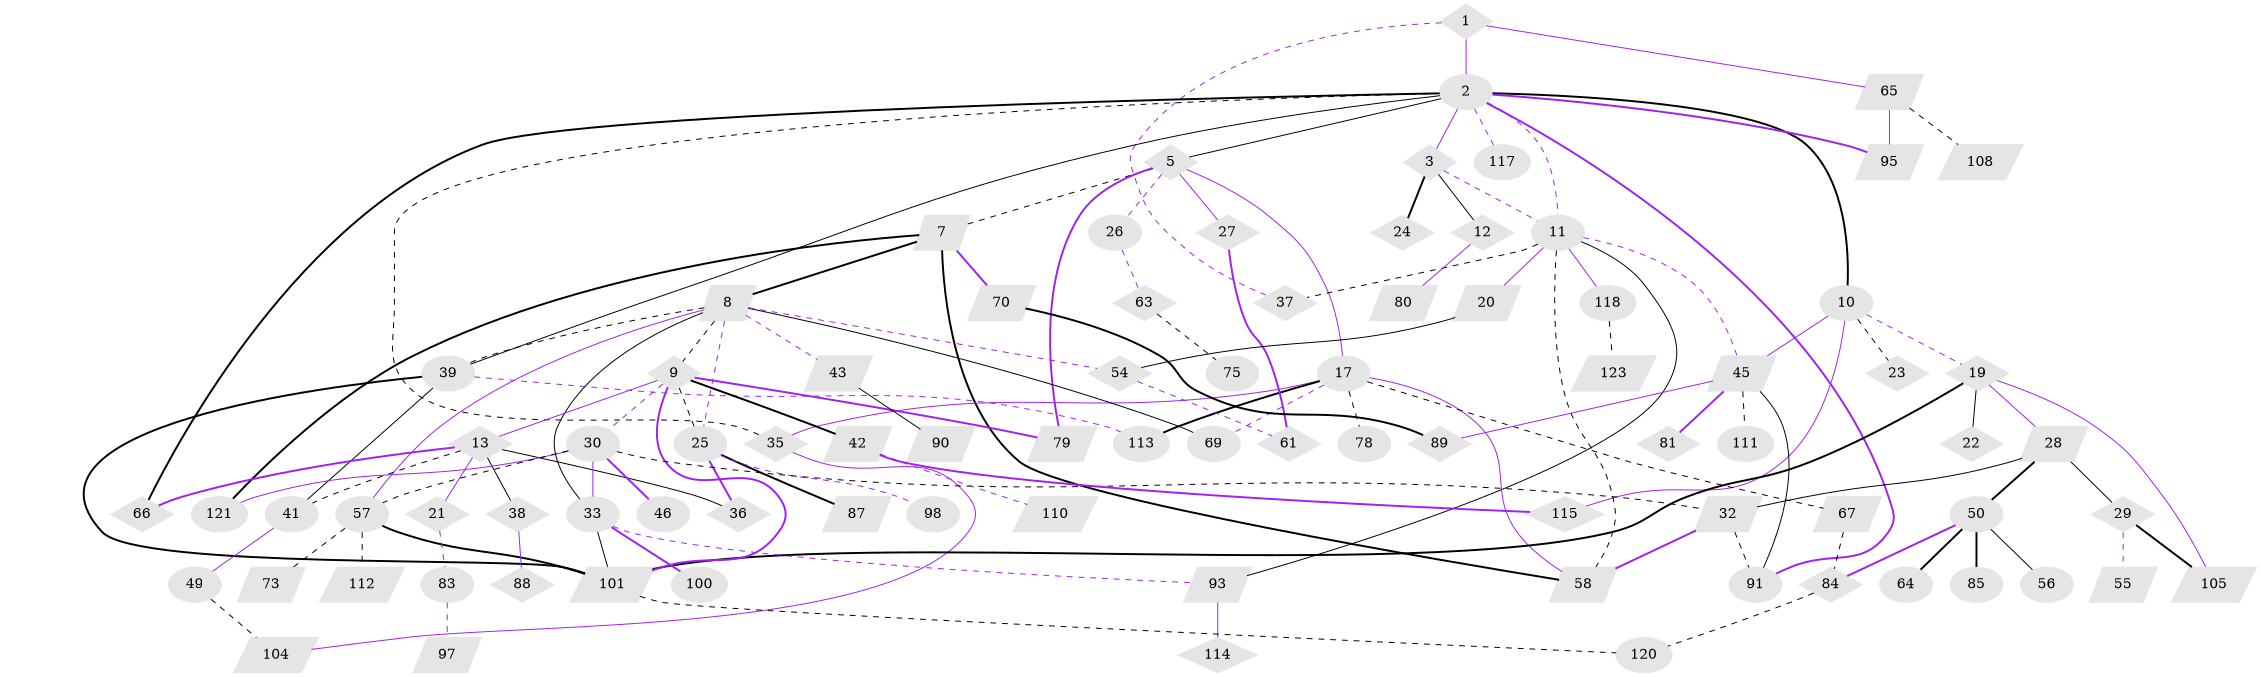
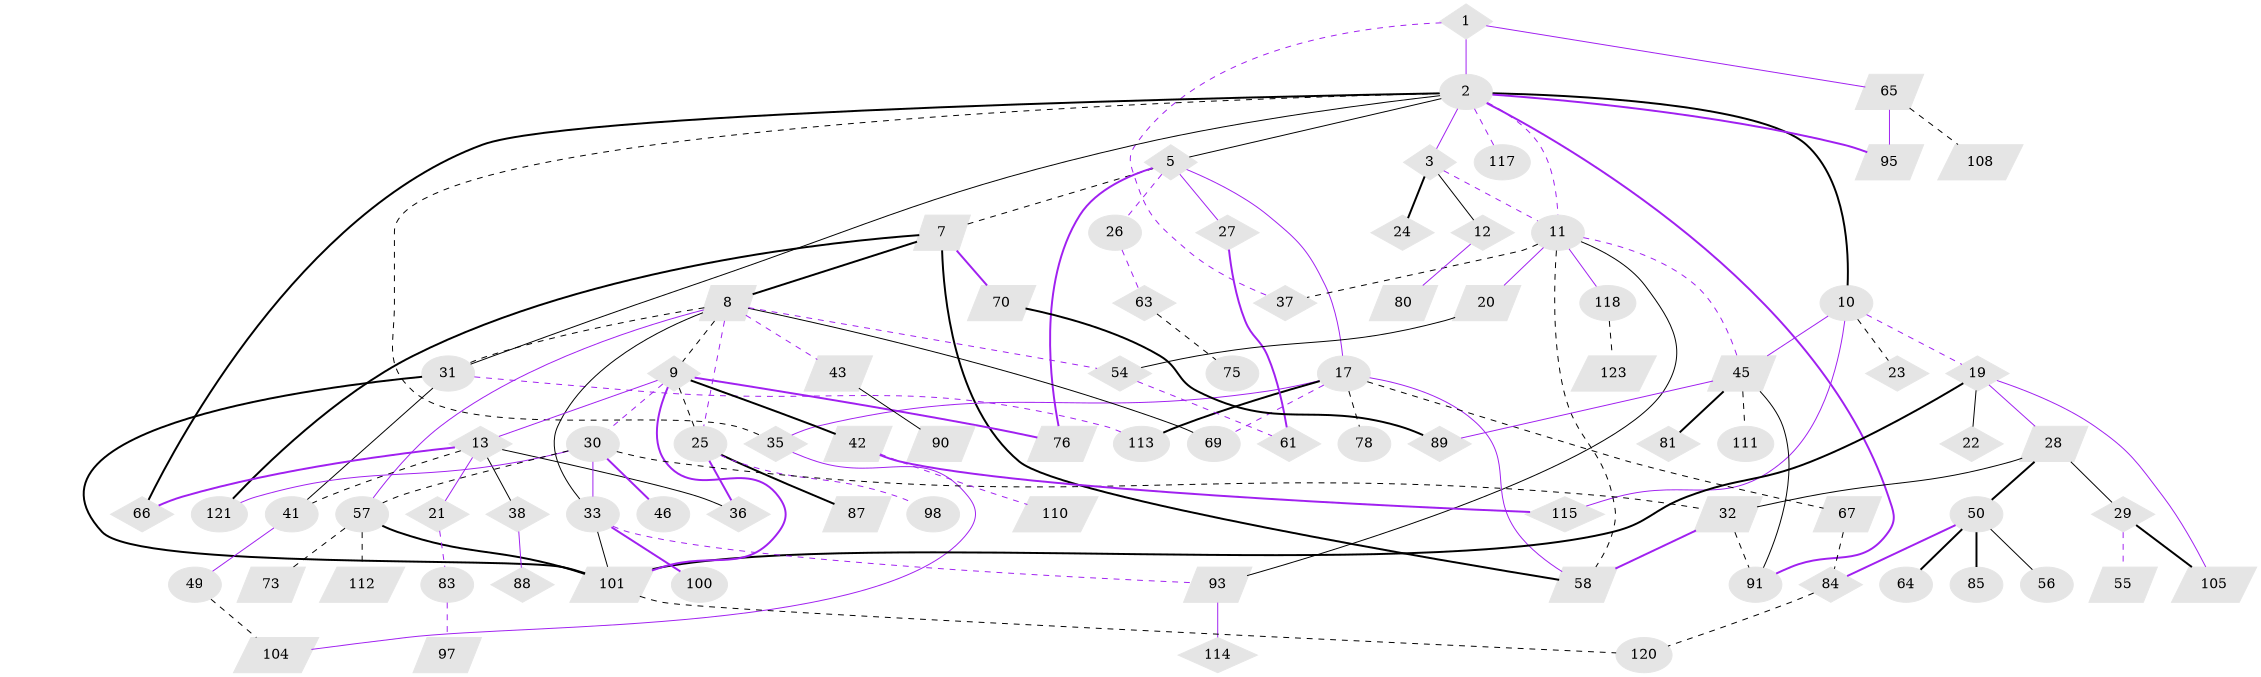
node "39": label "39" -> "31"
edge "45" -- "81": color purple -> black
node "79": label "79" -> "76"
